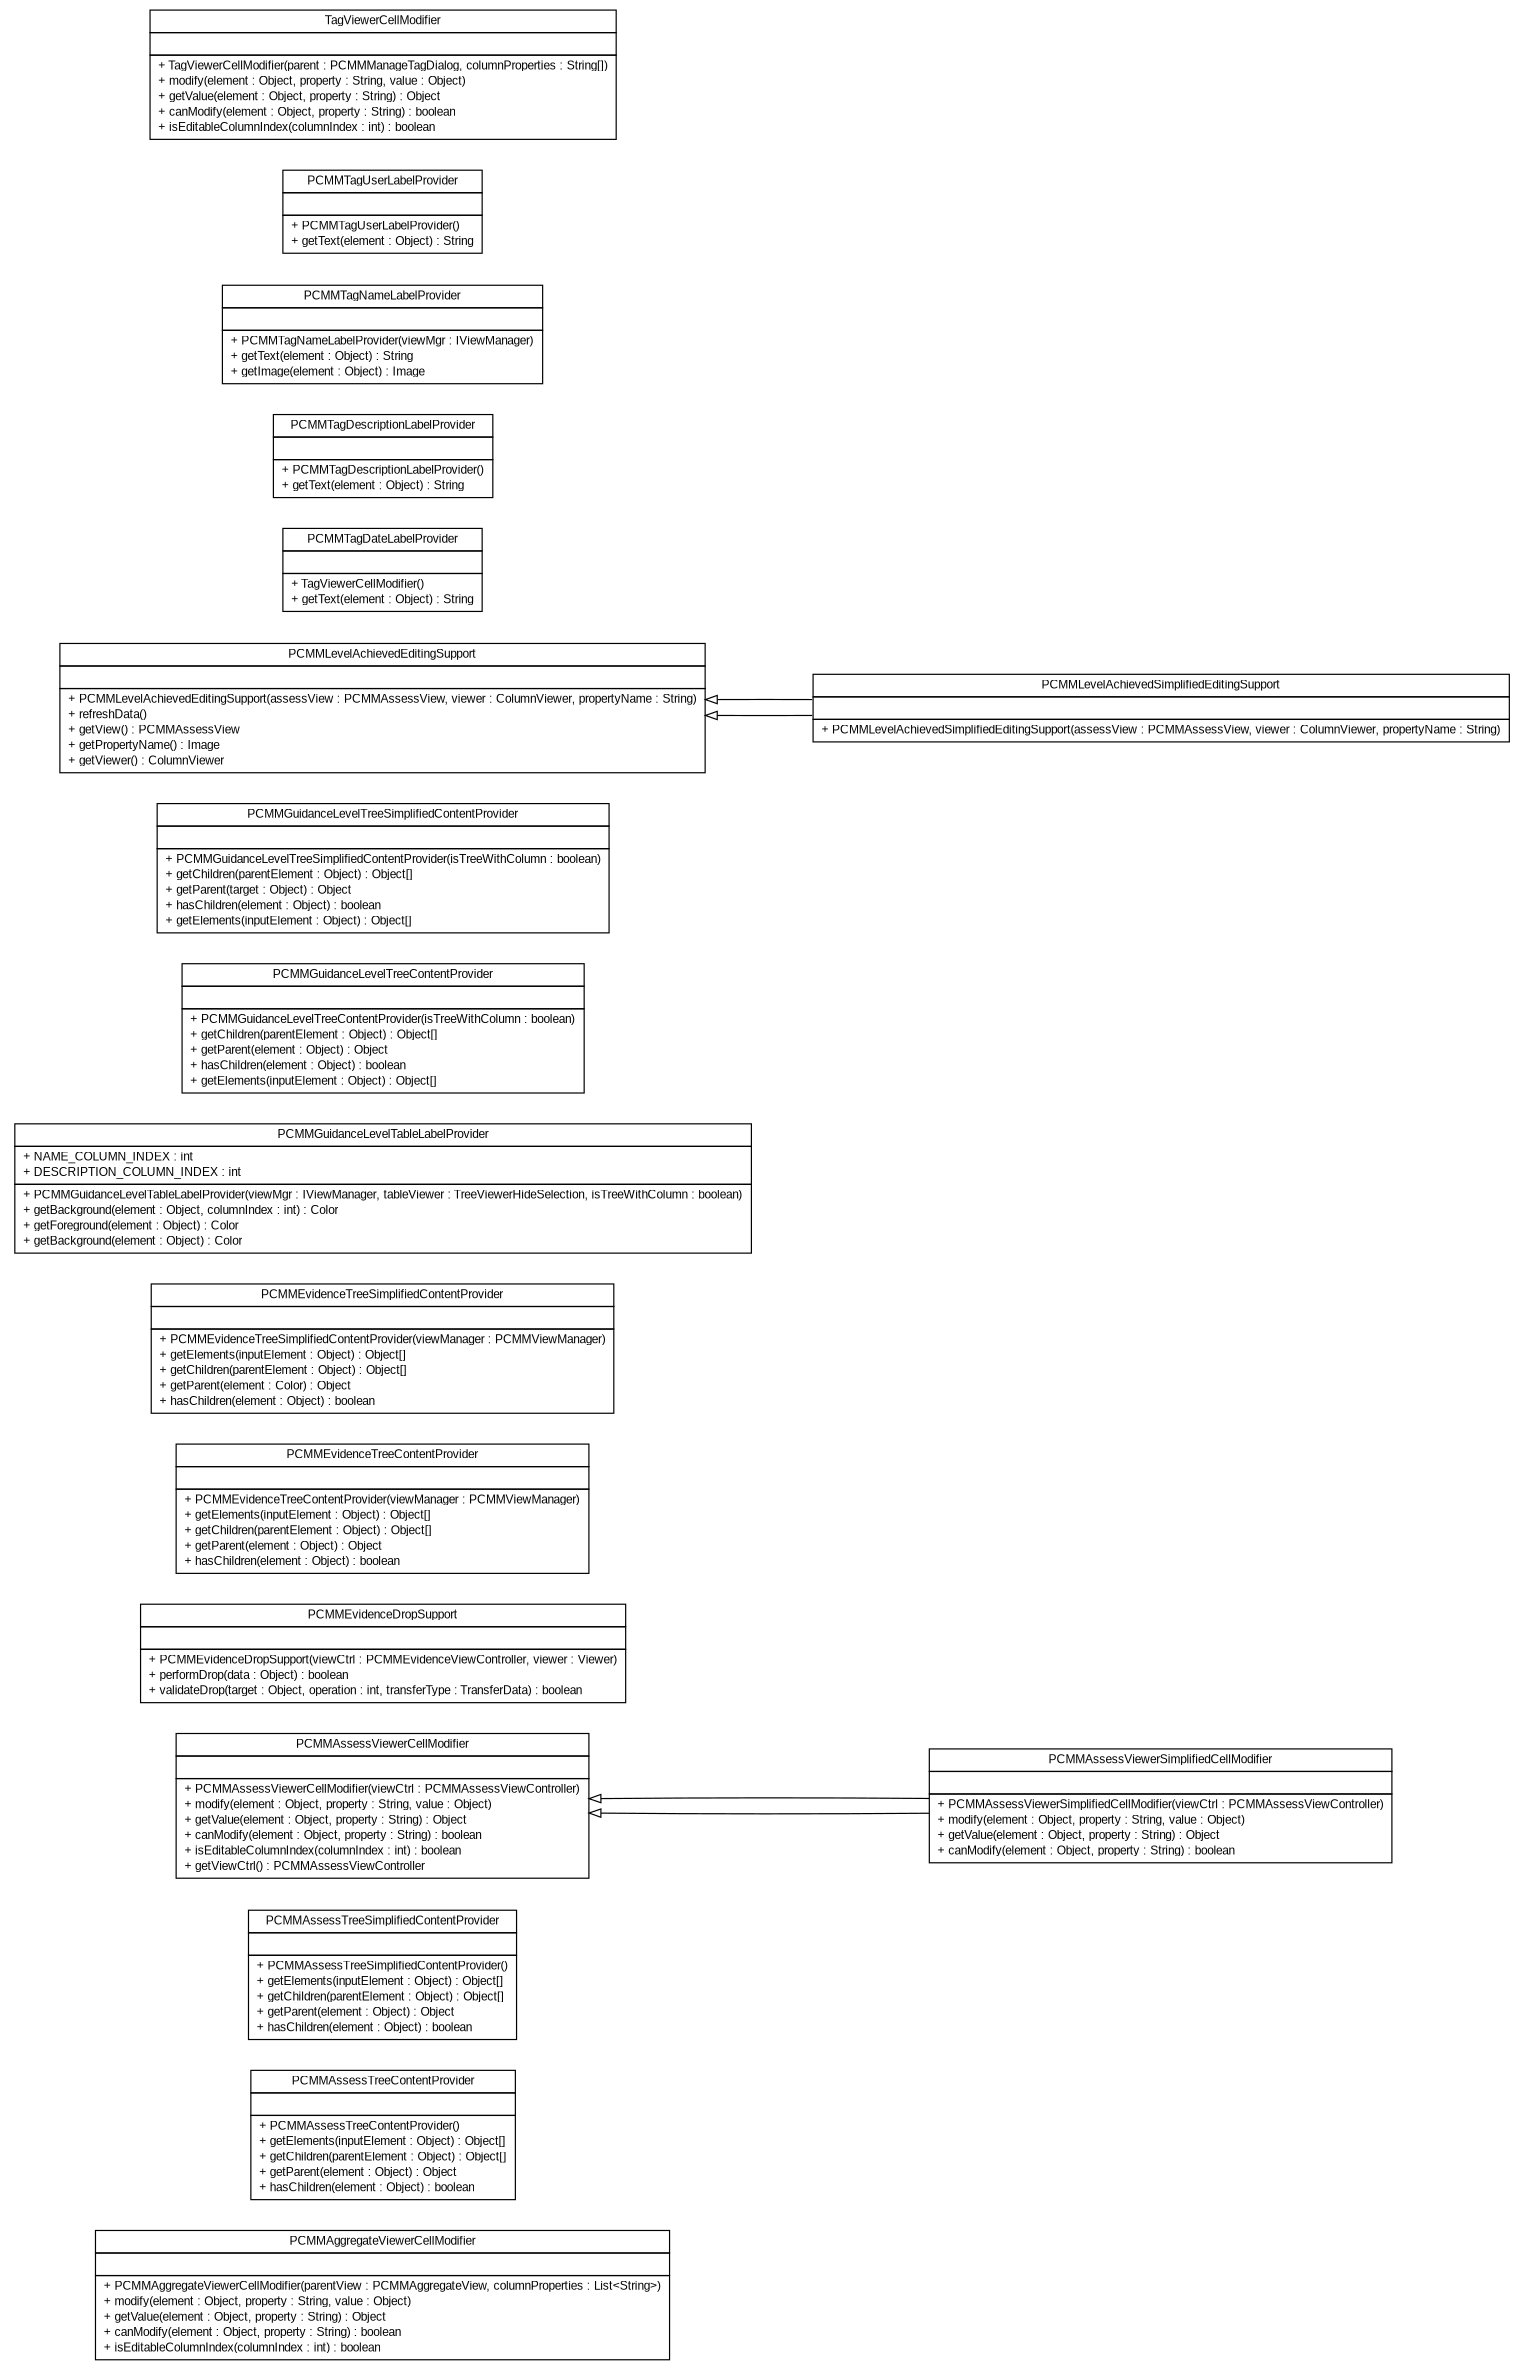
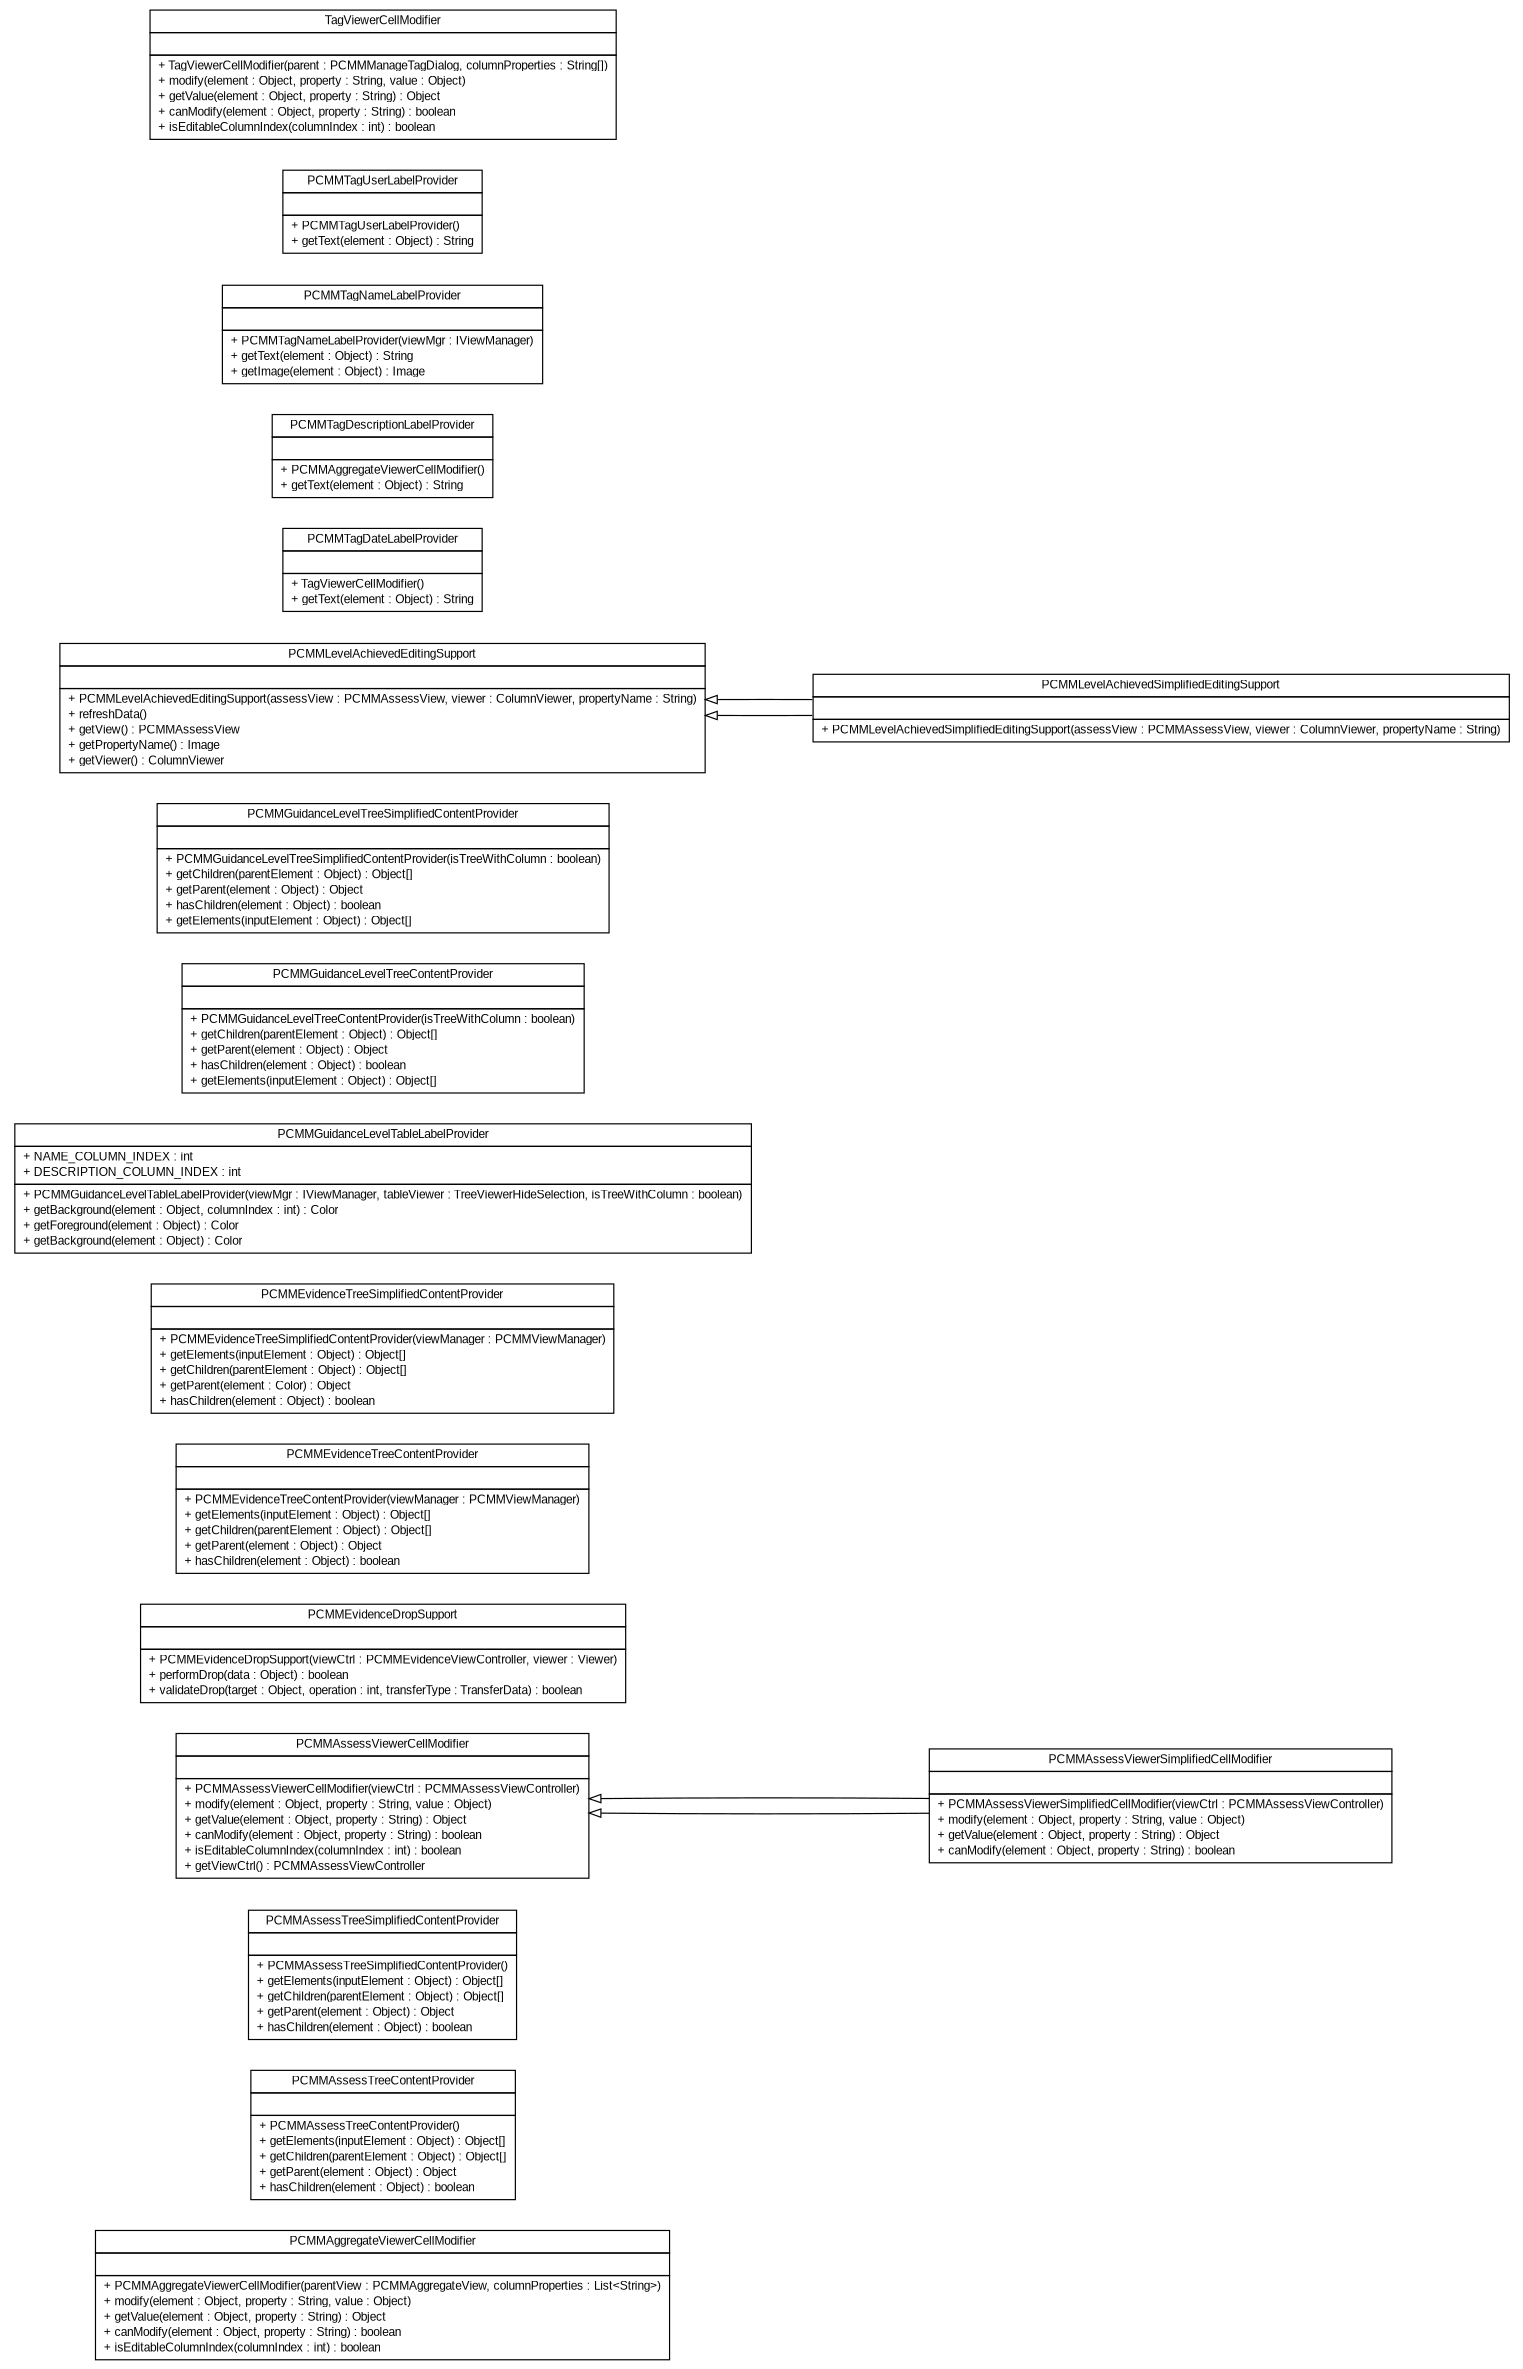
node "PCMMTagDescriptionLabelProvider": text "+ PCMMTagDescriptionLabelProvider()" -> "+ PCMMAggregateViewerCellModifier()"
node "PCMMGuidanceLevelTreeSimplifiedContentProvider": text "+ getParent(target : Object) : Object" -> "+ getParent(element : Object) : Object"
